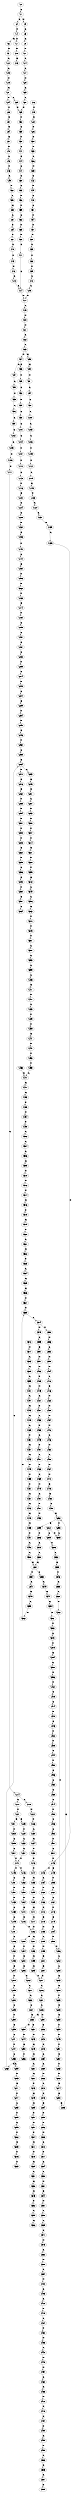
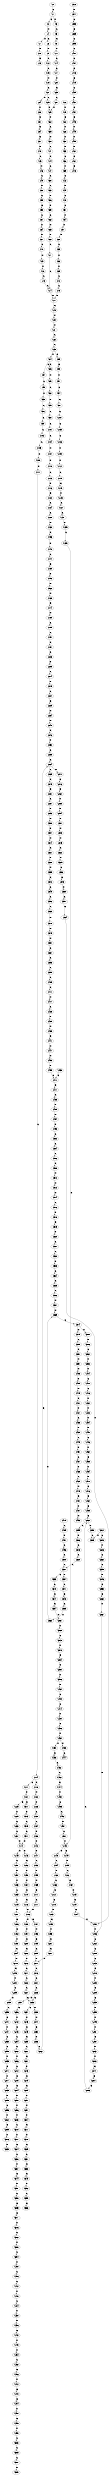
edge "S364" -> "S190": added, label "T"
edge "S473" -> "S479": removed, label "G"
edge "S444" -> "S450": now "S432" -> "S450"
